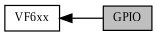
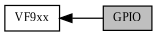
node "VF6xx": label "VF6xx" -> "VF9xx"
